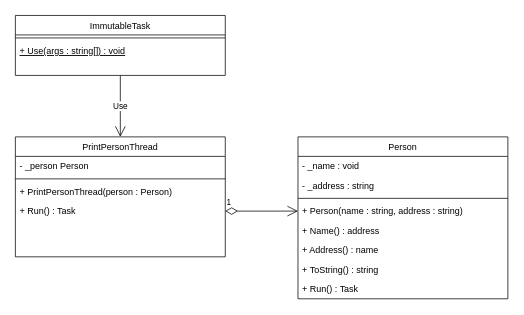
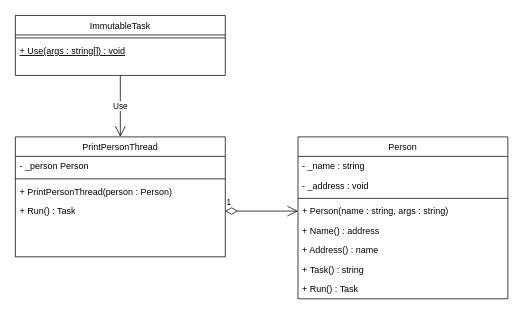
node "- _name : void": label "- _name : void" -> "- _name : string"
node "- _address : string": label "- _address : string" -> "- _address : void"
node "+ Person(name : string, address : string)": label "+ Person(name : string, address : string)" -> "+ Person(name : string, args : string)"
node "+ ToString() : string": label "+ ToString() : string" -> "+ Task() : string"
